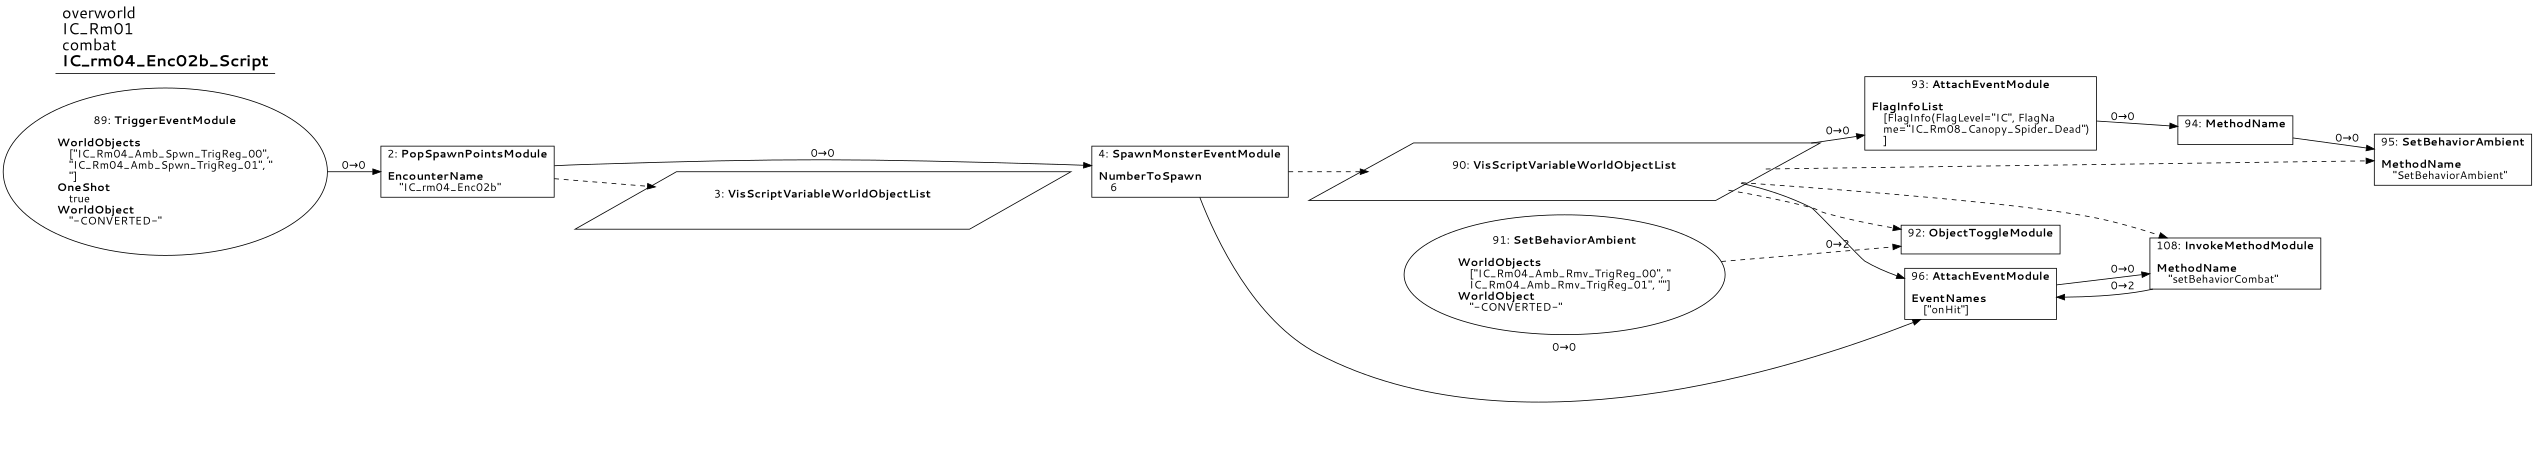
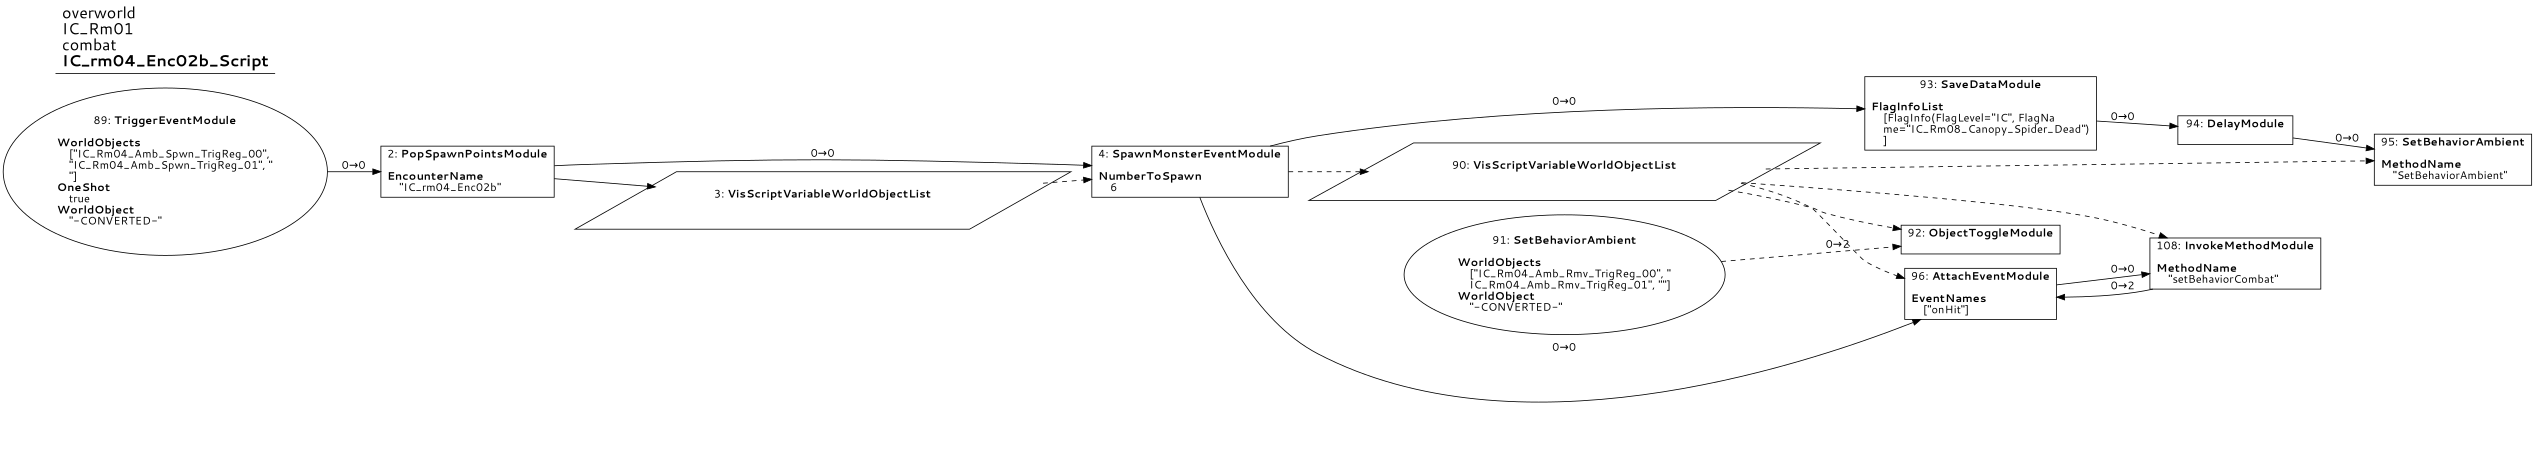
node "93:": text "AttachEventModule" -> "SaveDataModule"
node "94:": text "MethodName" -> "DelayModule"
edge "90:" -> "93:": now "4:" -> "93:"
edge "2:" -> "3:": style dashed -> solid
edge "3:" -> "4:": added
edge "90:" -> "96:": style solid -> dashed
